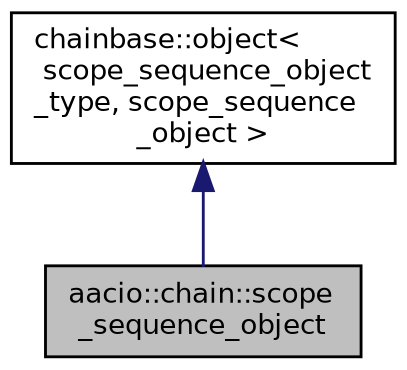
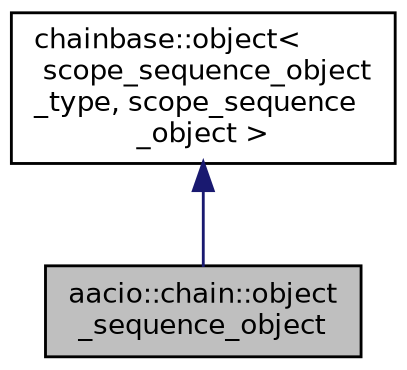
node "aacio::chain::scope _sequence_object": label "aacio::chain::scope _sequence_object" -> "aacio::chain::object _sequence_object"
